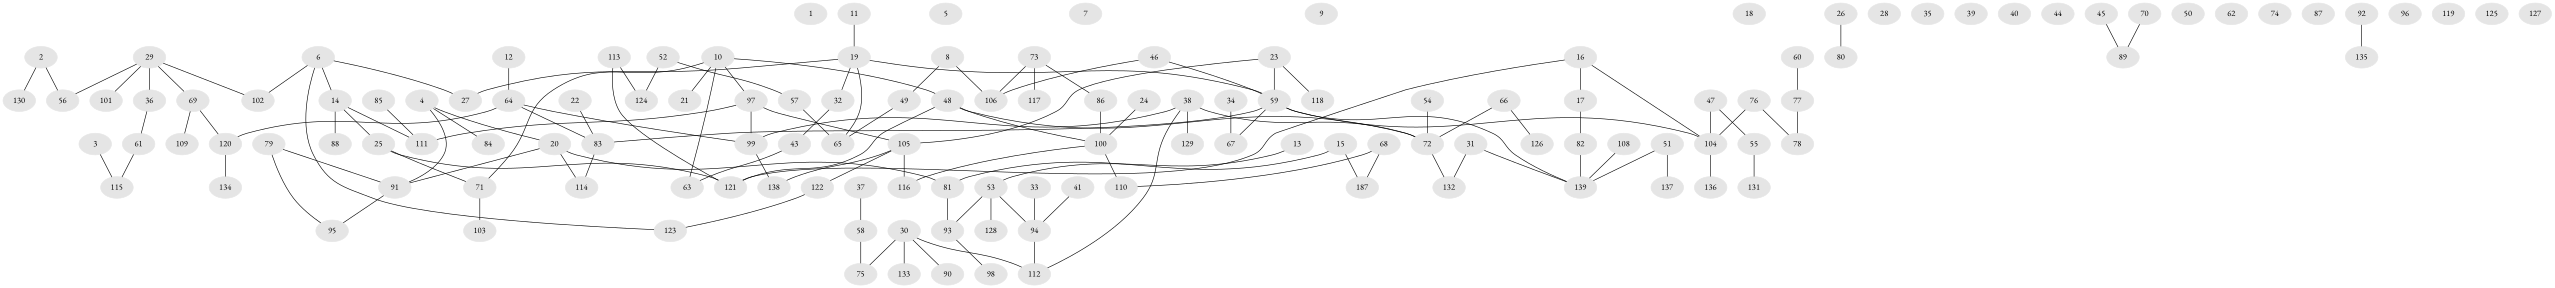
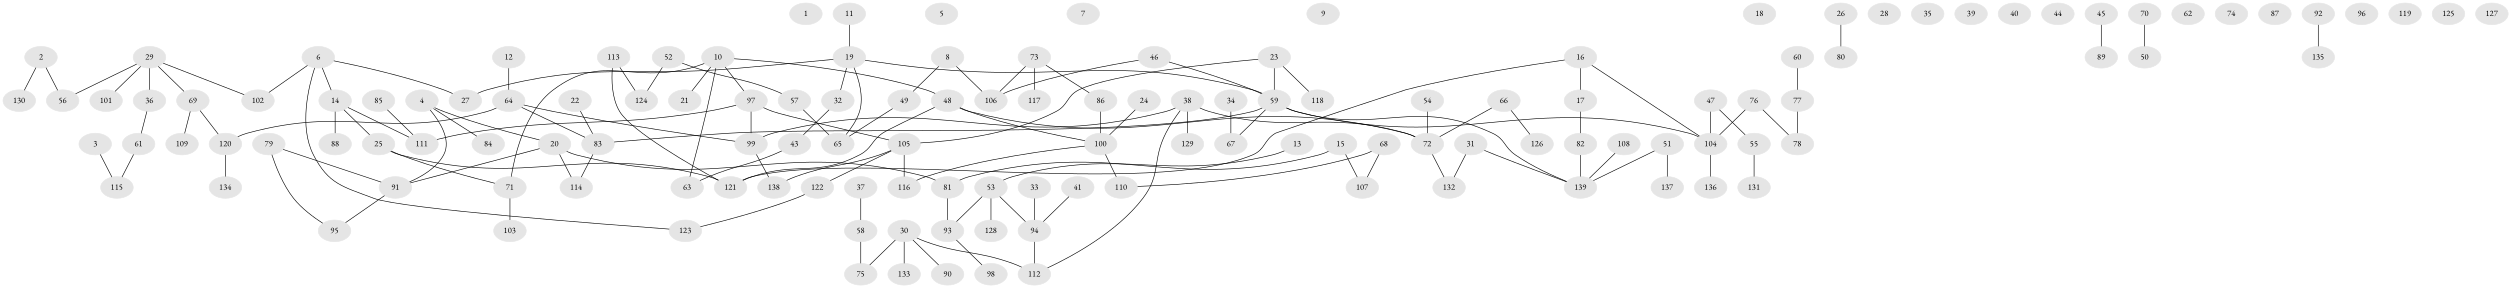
edge "70" -- "89": now "70" -- "50"
node "187": label "187" -> "107"
